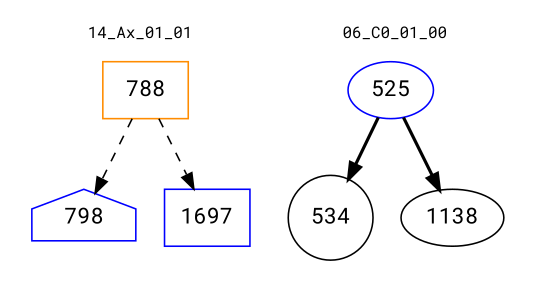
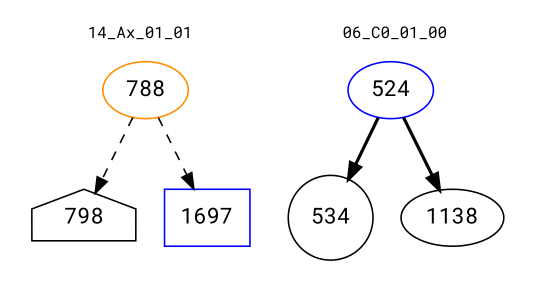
node "788": shape box -> ellipse
node "525": label "525" -> "524"
node "798": color blue -> black
